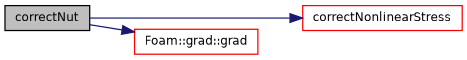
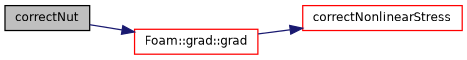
edge "correctNut" -> "correctNonlinearStress": now "Foam::grad::grad" -> "correctNonlinearStress"
